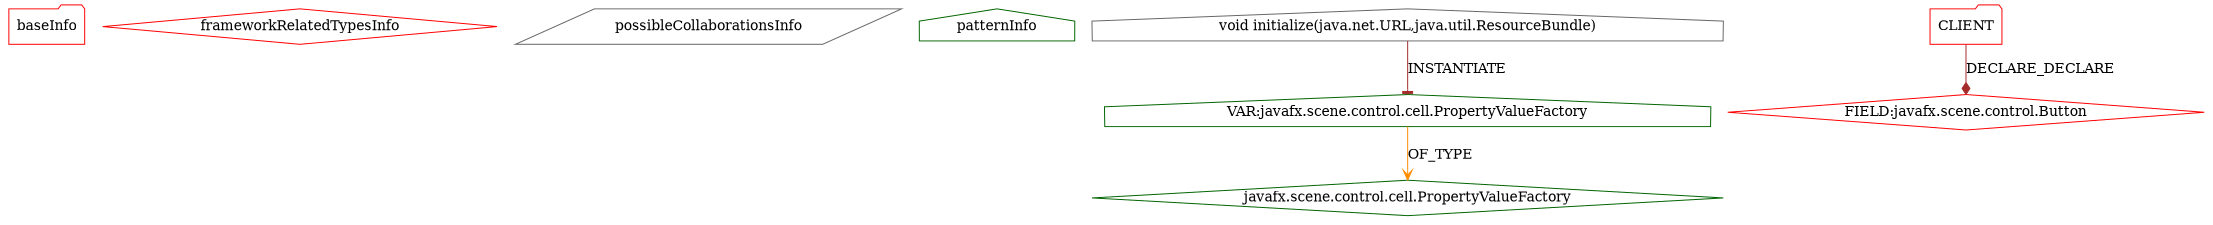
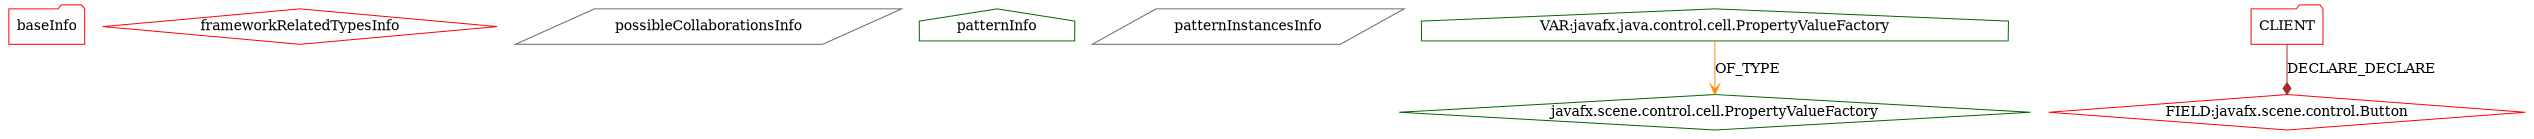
node "patternInstancesInfo": added
node "void initialize(java.net.URL,java.util.ResourceBundle)": removed
node "VAR:javafx.scene.control.cell.PropertyValueFactory": label "VAR:javafx.scene.control.cell.PropertyValueFactory" -> "VAR:javafx.java.control.cell.PropertyValueFactory"
